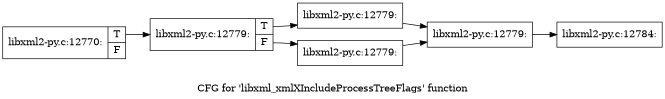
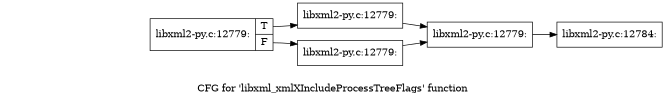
node "libxml2-py.c:12770:": removed
